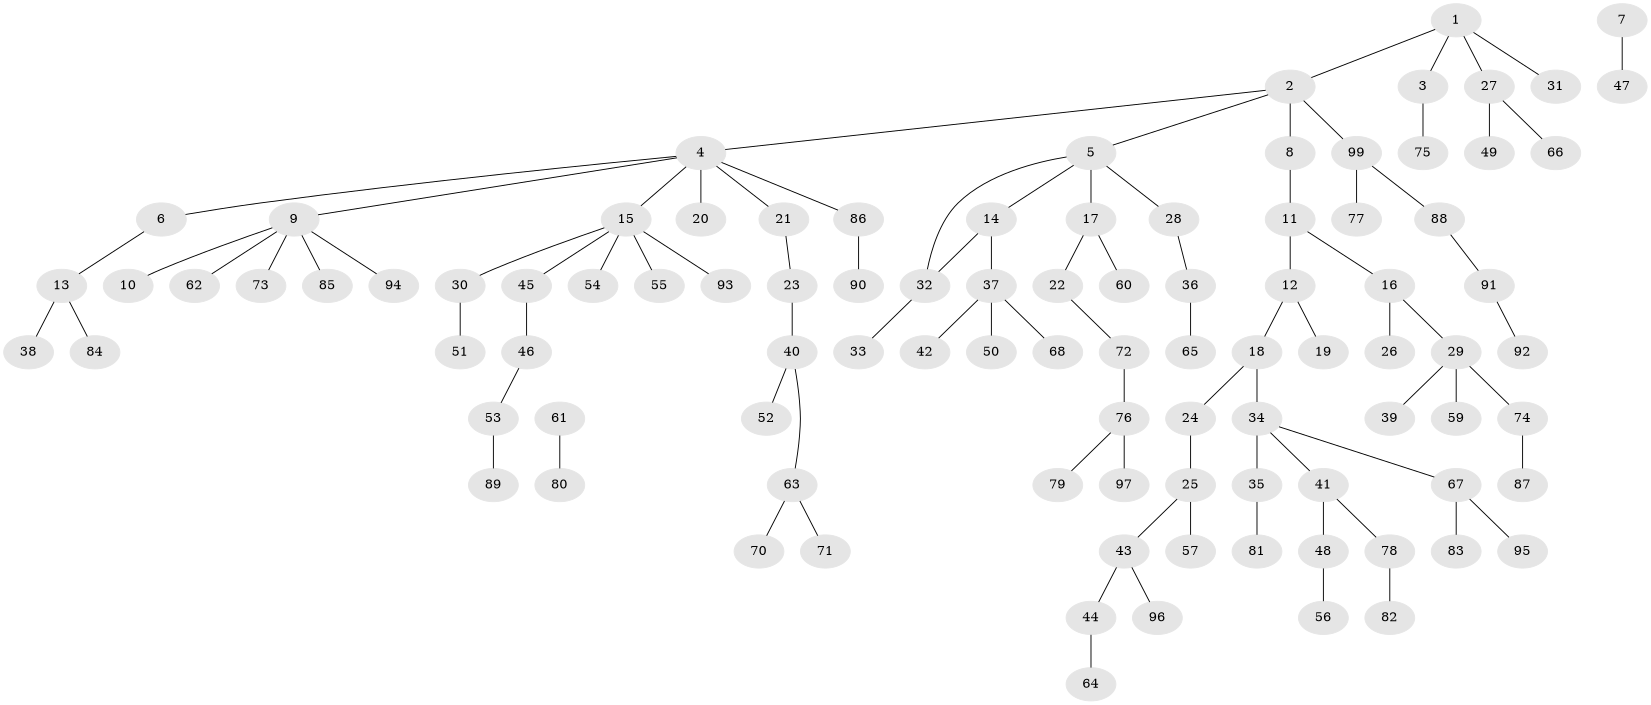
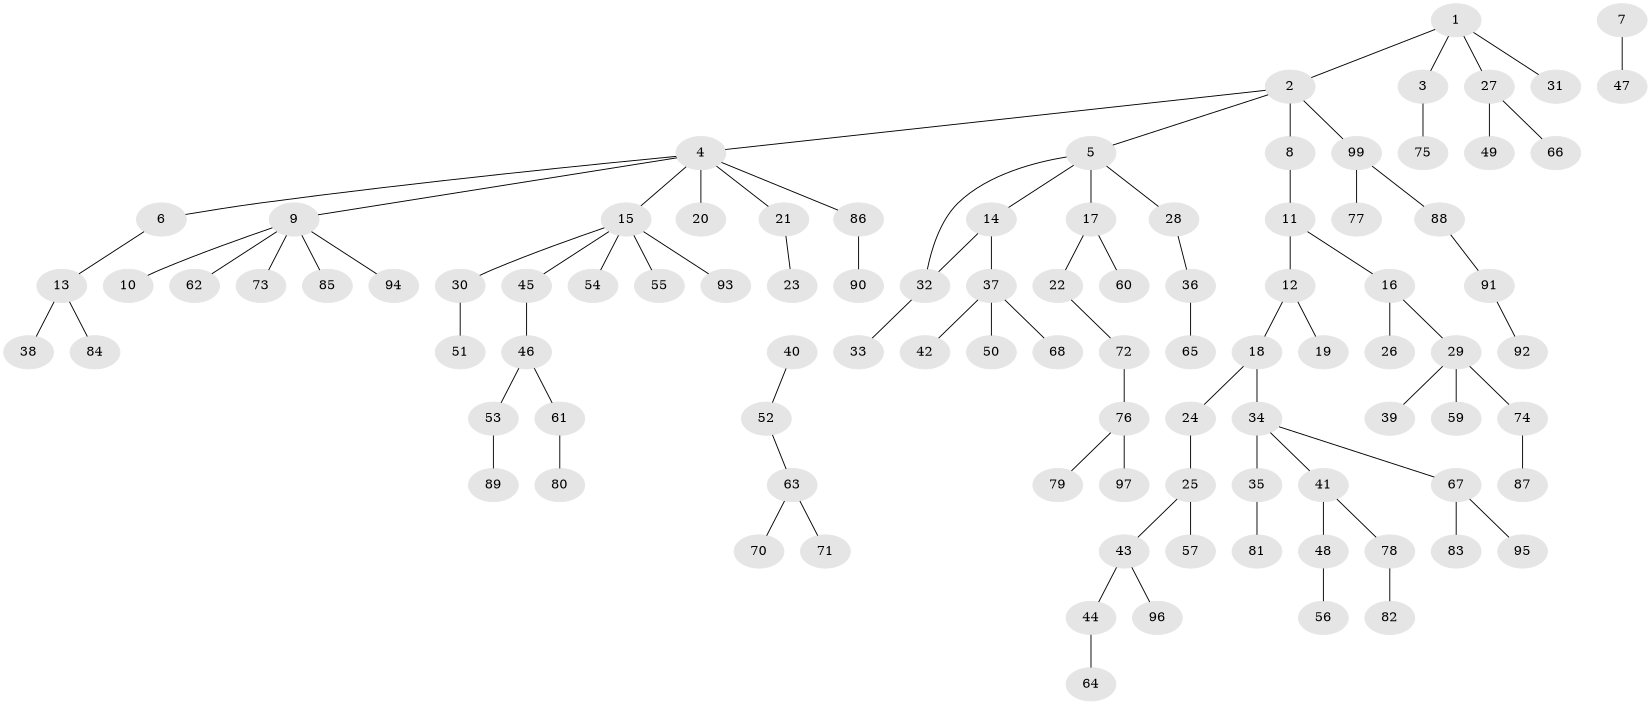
edge "23" -- "40": removed
edge "46" -- "61": added
edge "40" -- "63": now "52" -- "63"
